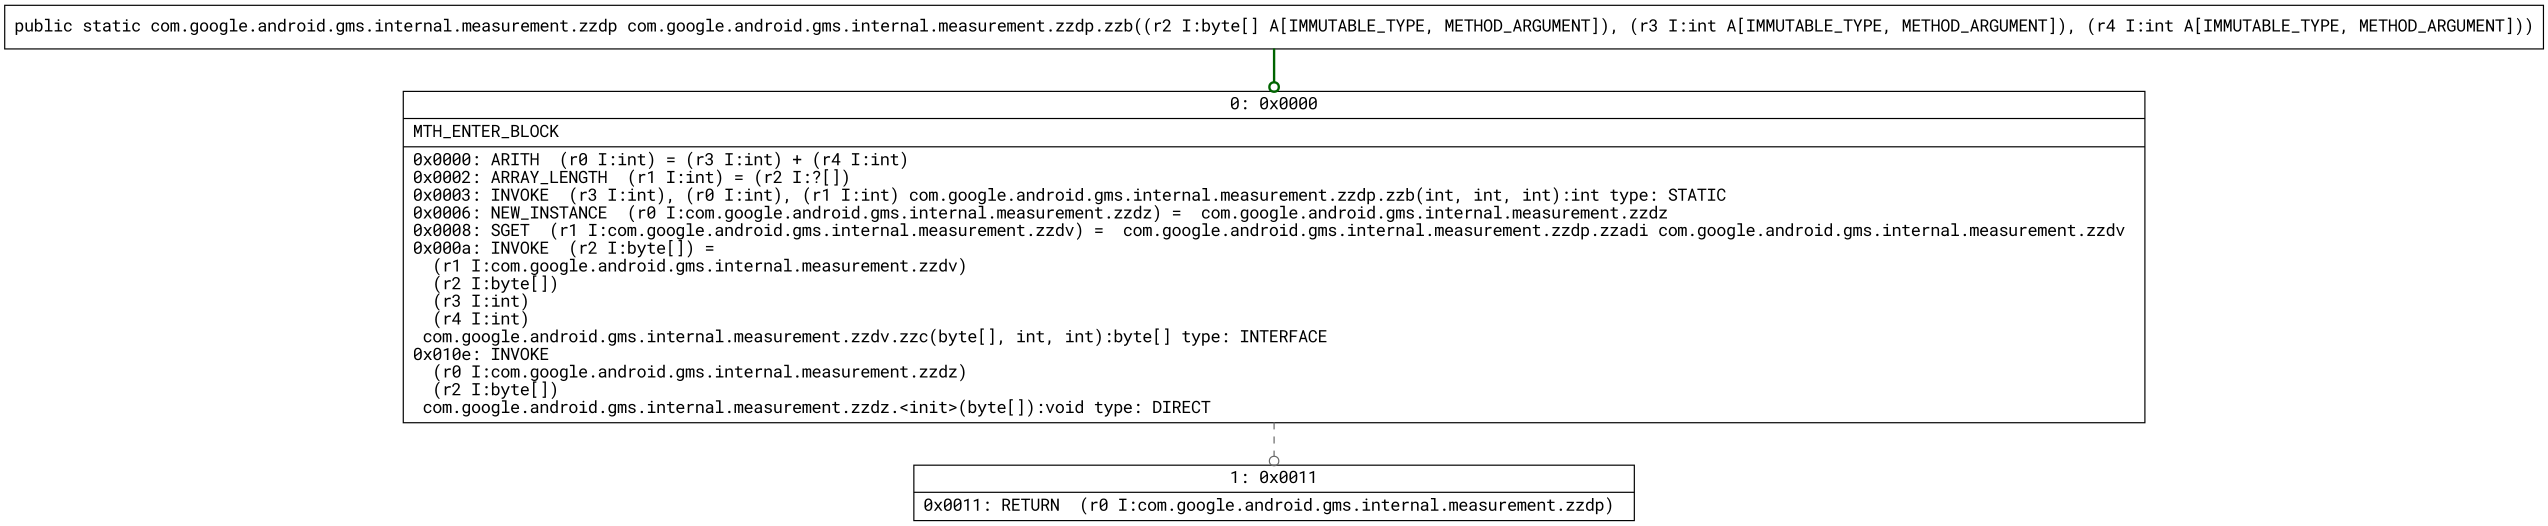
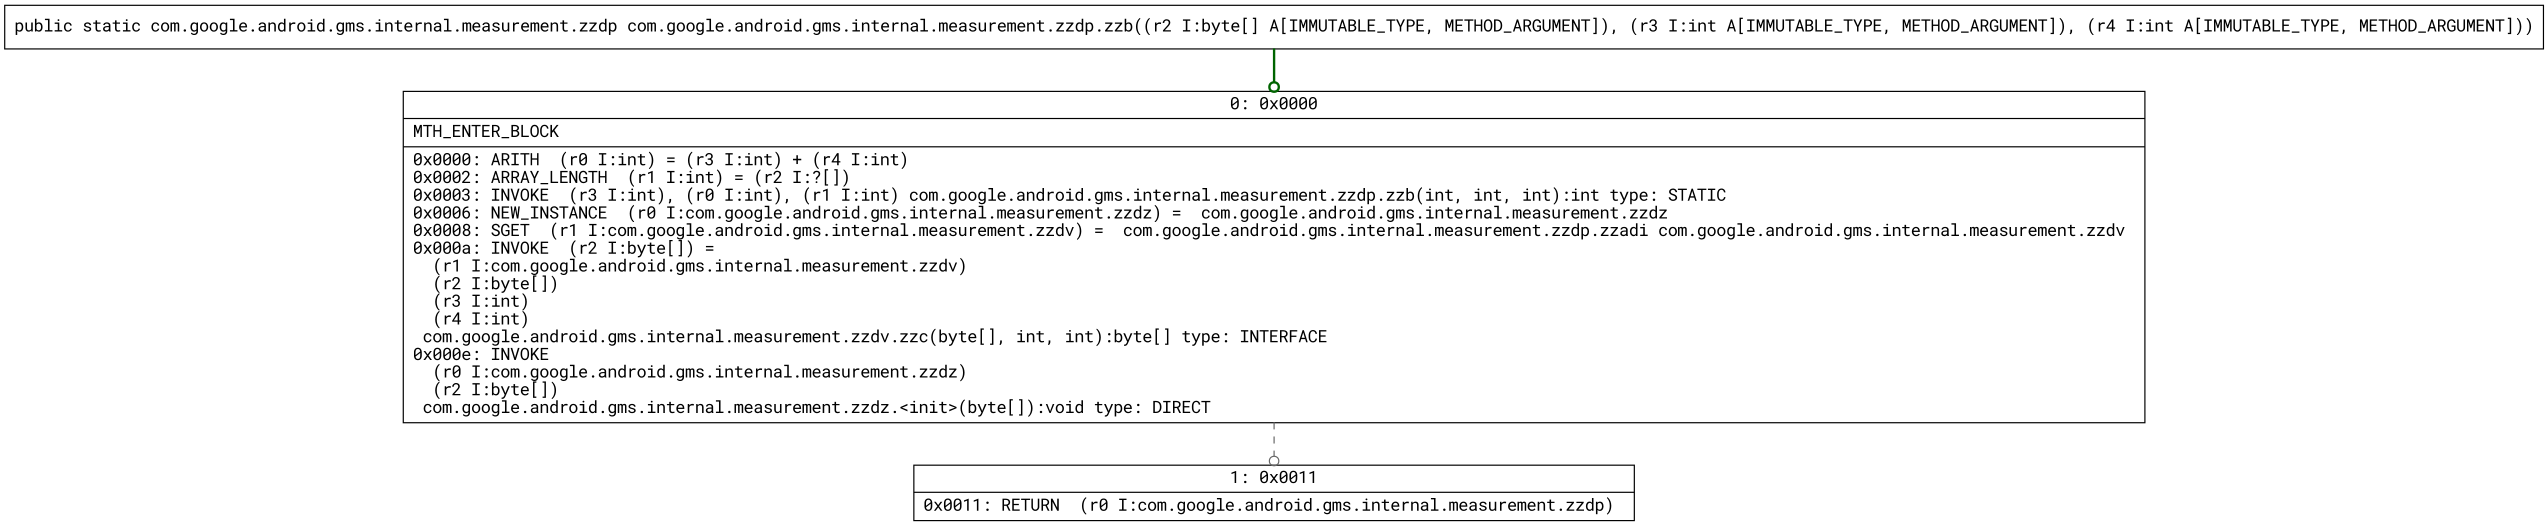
node "0: 0x0000": text "0x010e: INVOKE" -> "0x000e: INVOKE"
